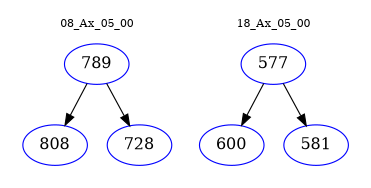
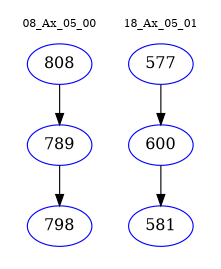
cluster "18_Ax_05_00": label "18_Ax_05_00" -> "18_Ax_05_01"
edge "789" -> "808": reversed
edge "577" -> "581": now "600" -> "581"
node "728": label "728" -> "798"
